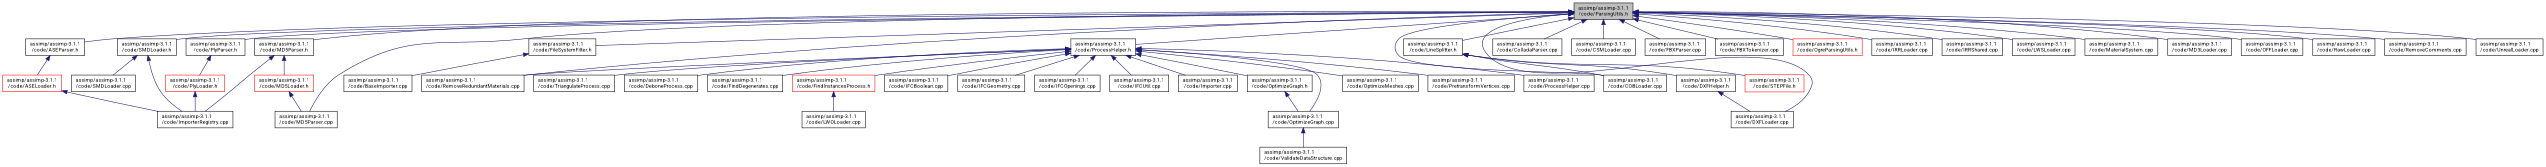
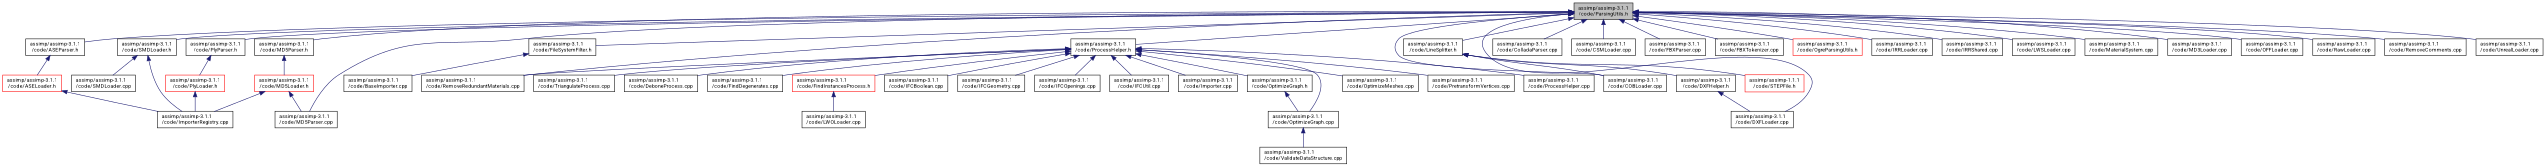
node "assimp/assimp-3.1.1 /code/STEPFile.h": label "assimp/assimp-3.1.1 /code/STEPFile.h" -> "assimp/assimp-1.1.1 /code/STEPFile.h"
edge "assimp/assimp-3.1.1 /code/ImporterRegistry.cpp" -> "assimp/assimp-3.1.1 /code/MD5Parser.h": now "assimp/assimp-3.1.1 /code/ImporterRegistry.cpp" -> "assimp/assimp-3.1.1 /code/MD5Loader.h"
